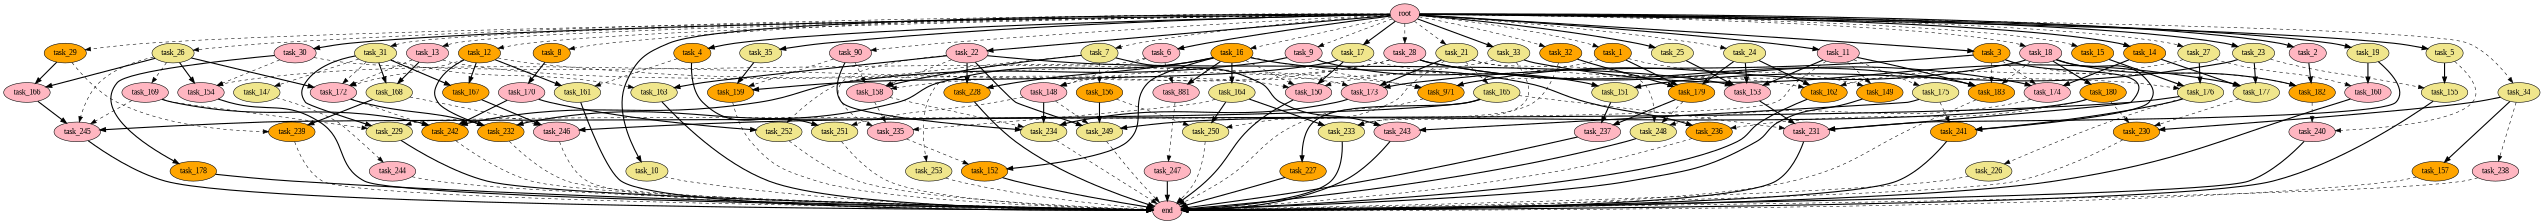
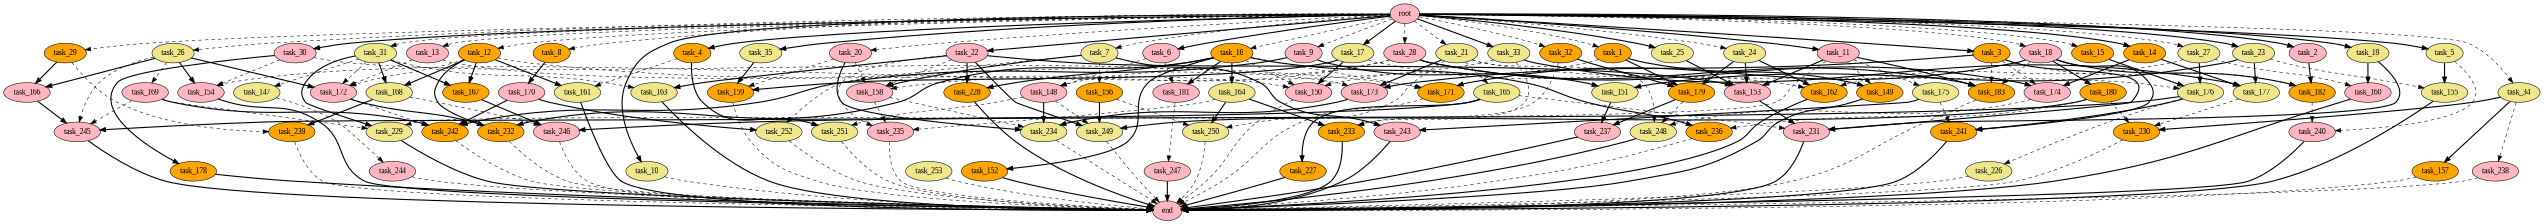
node "task_90": label "task_90" -> "task_20"
edge "task_6" -> "task_253": removed
edge "task_13" -> "task_168": now "task_12" -> "task_168"
edge "task_1" -> "task_149": style dashed -> bold
node "task_881": label "task_881" -> "task_181"
node "task_971": label "task_971" -> "task_171"
node "task_233": fillcolor khaki -> orange
edge "task_150" -> "end": style bold -> dashed
edge "task_235" -> "task_152": now "task_235" -> "end"
